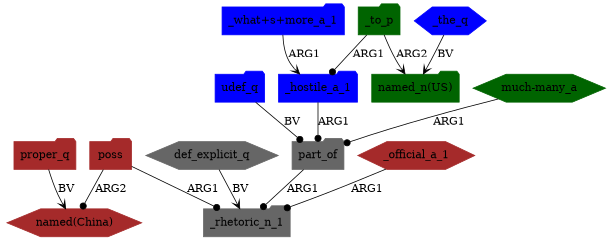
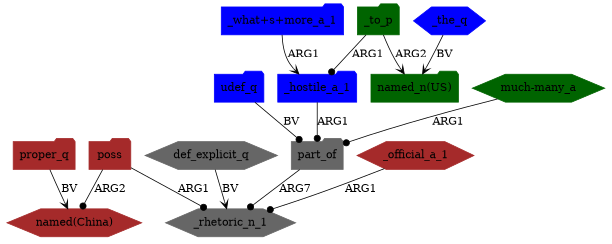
edge "part_of" -> "_rhetoric_n_1": label "ARG1" -> "ARG7"
node "_rhetoric_n_1": shape folder -> hexagon
